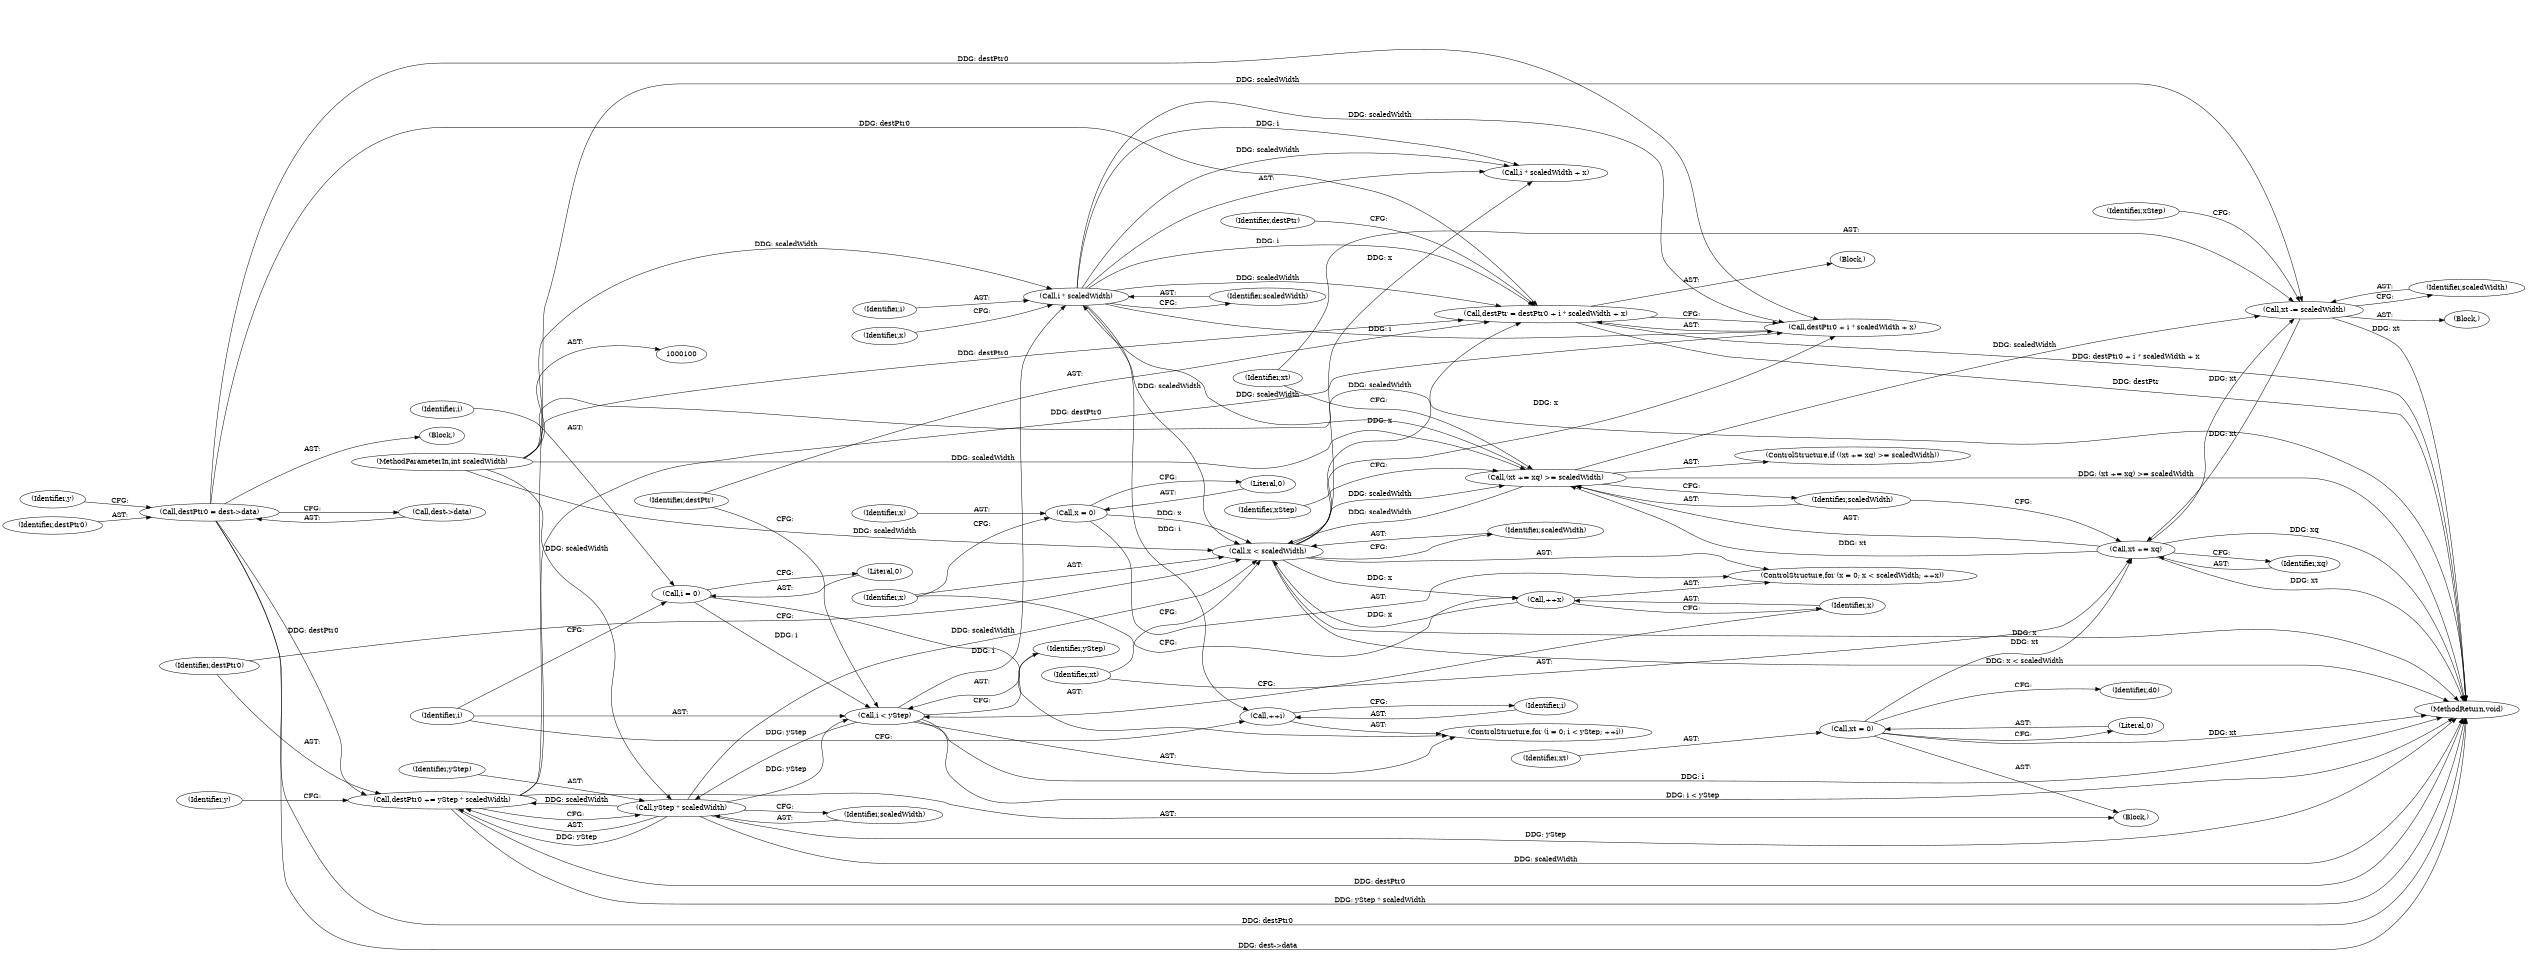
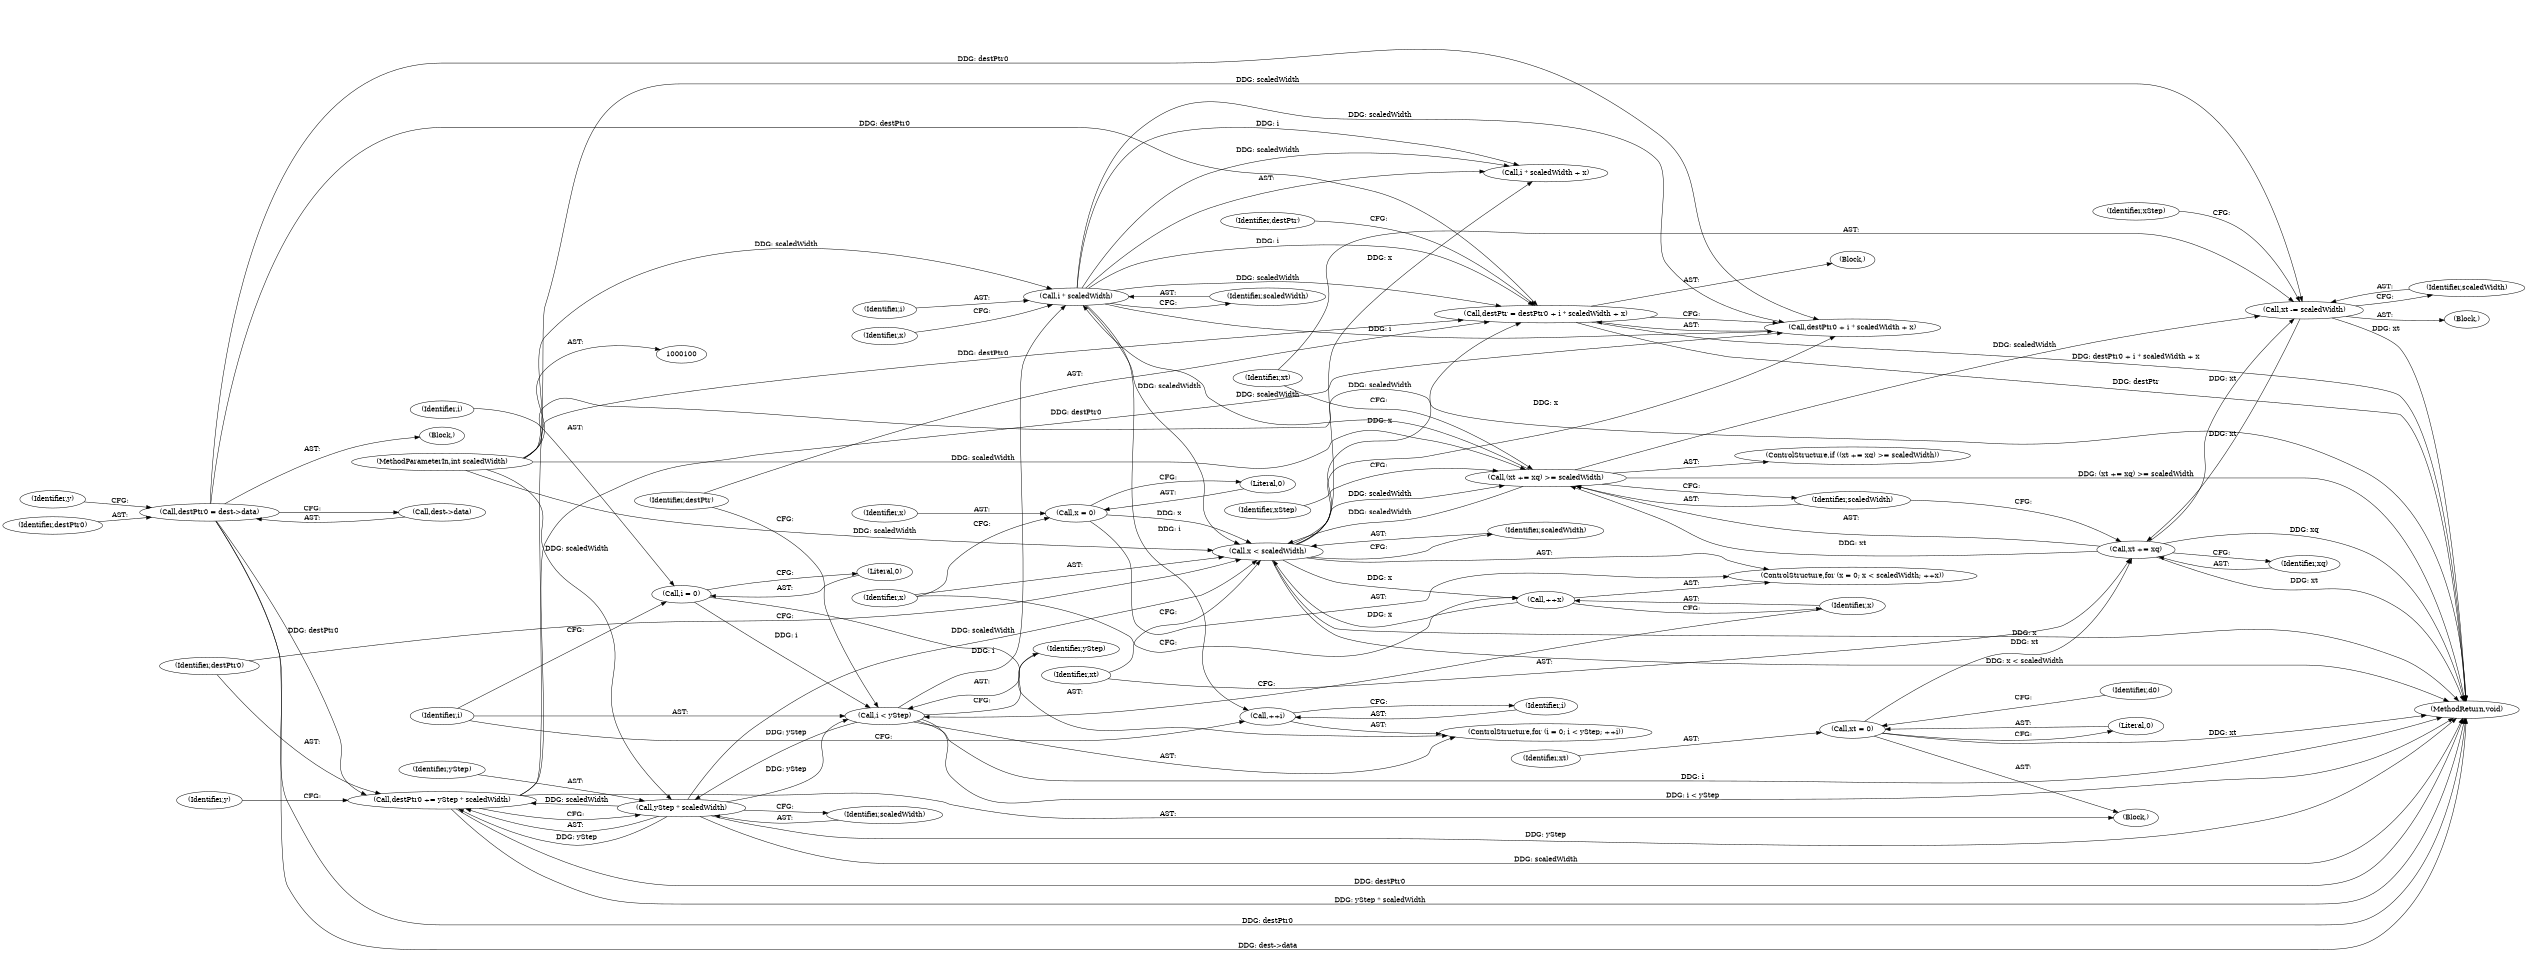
edge "(Call,xt = 0)" -> "(Identifier,d0)": reversed
